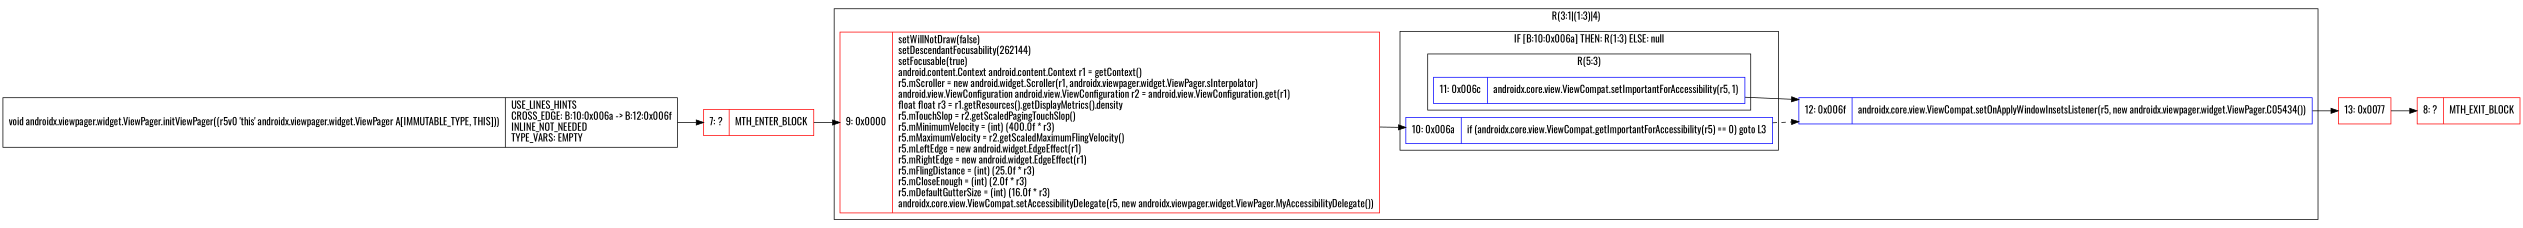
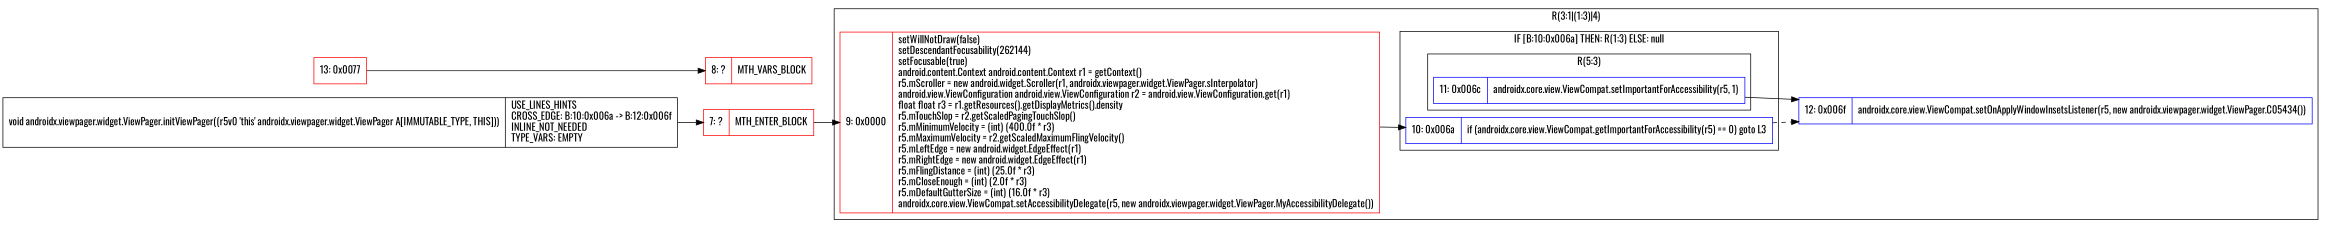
node "8: ?": text "MTH_EXIT_BLOCK" -> "MTH_VARS_BLOCK"
edge "12: 0x006f" -> "13: 0x0077": removed
